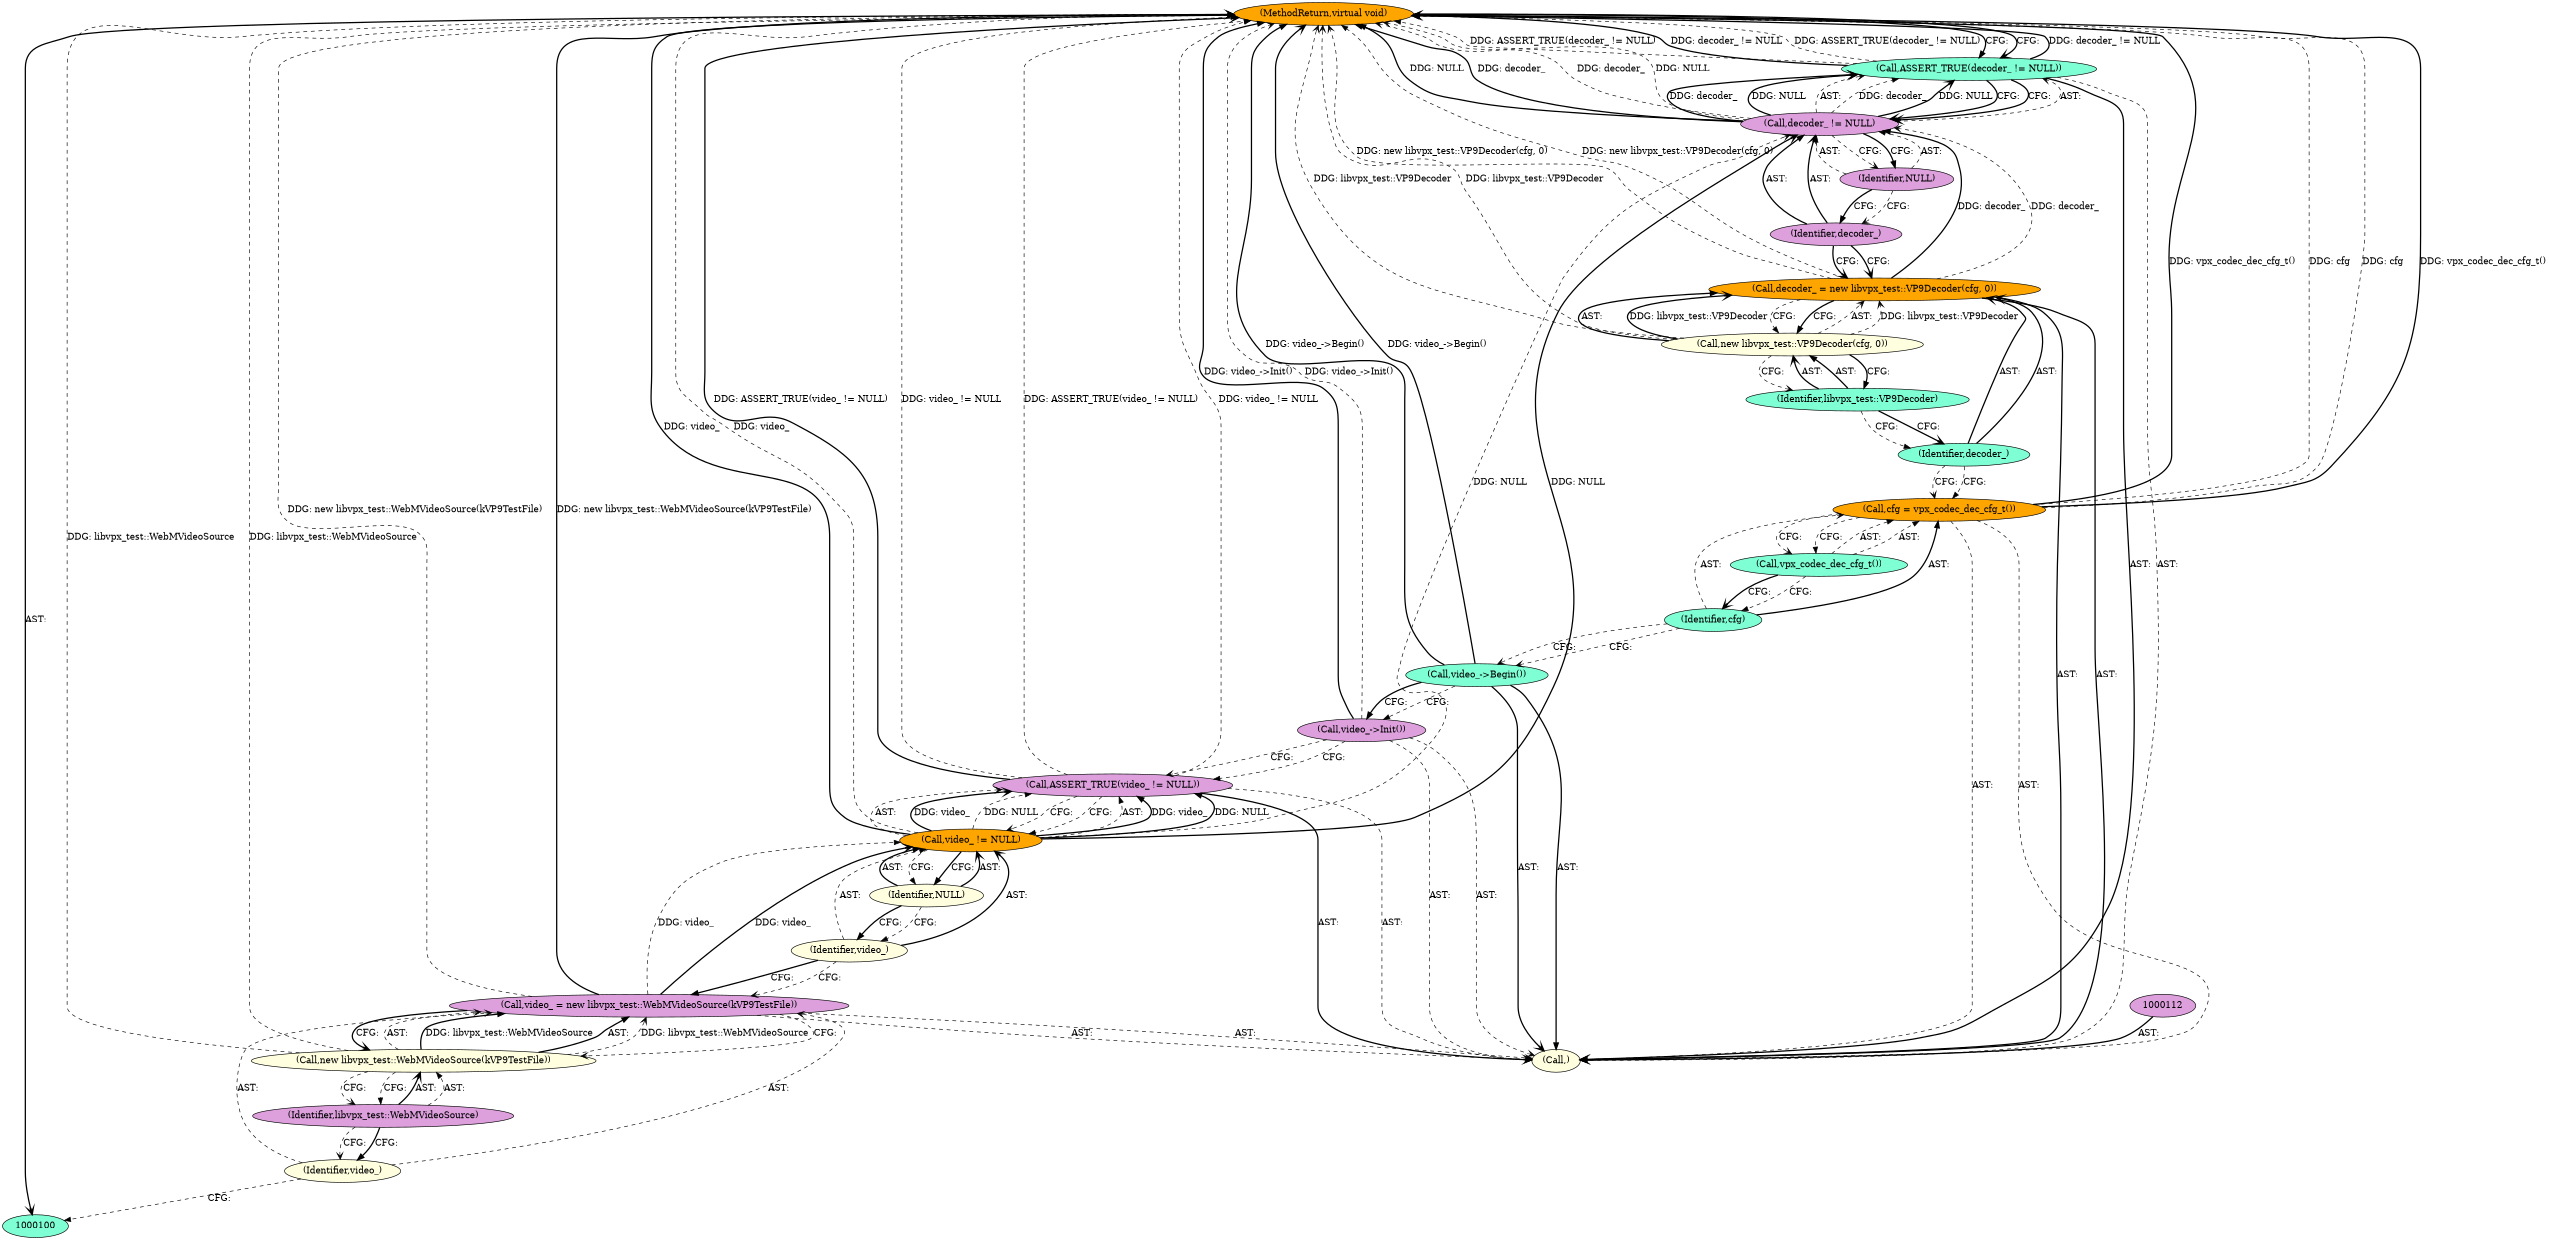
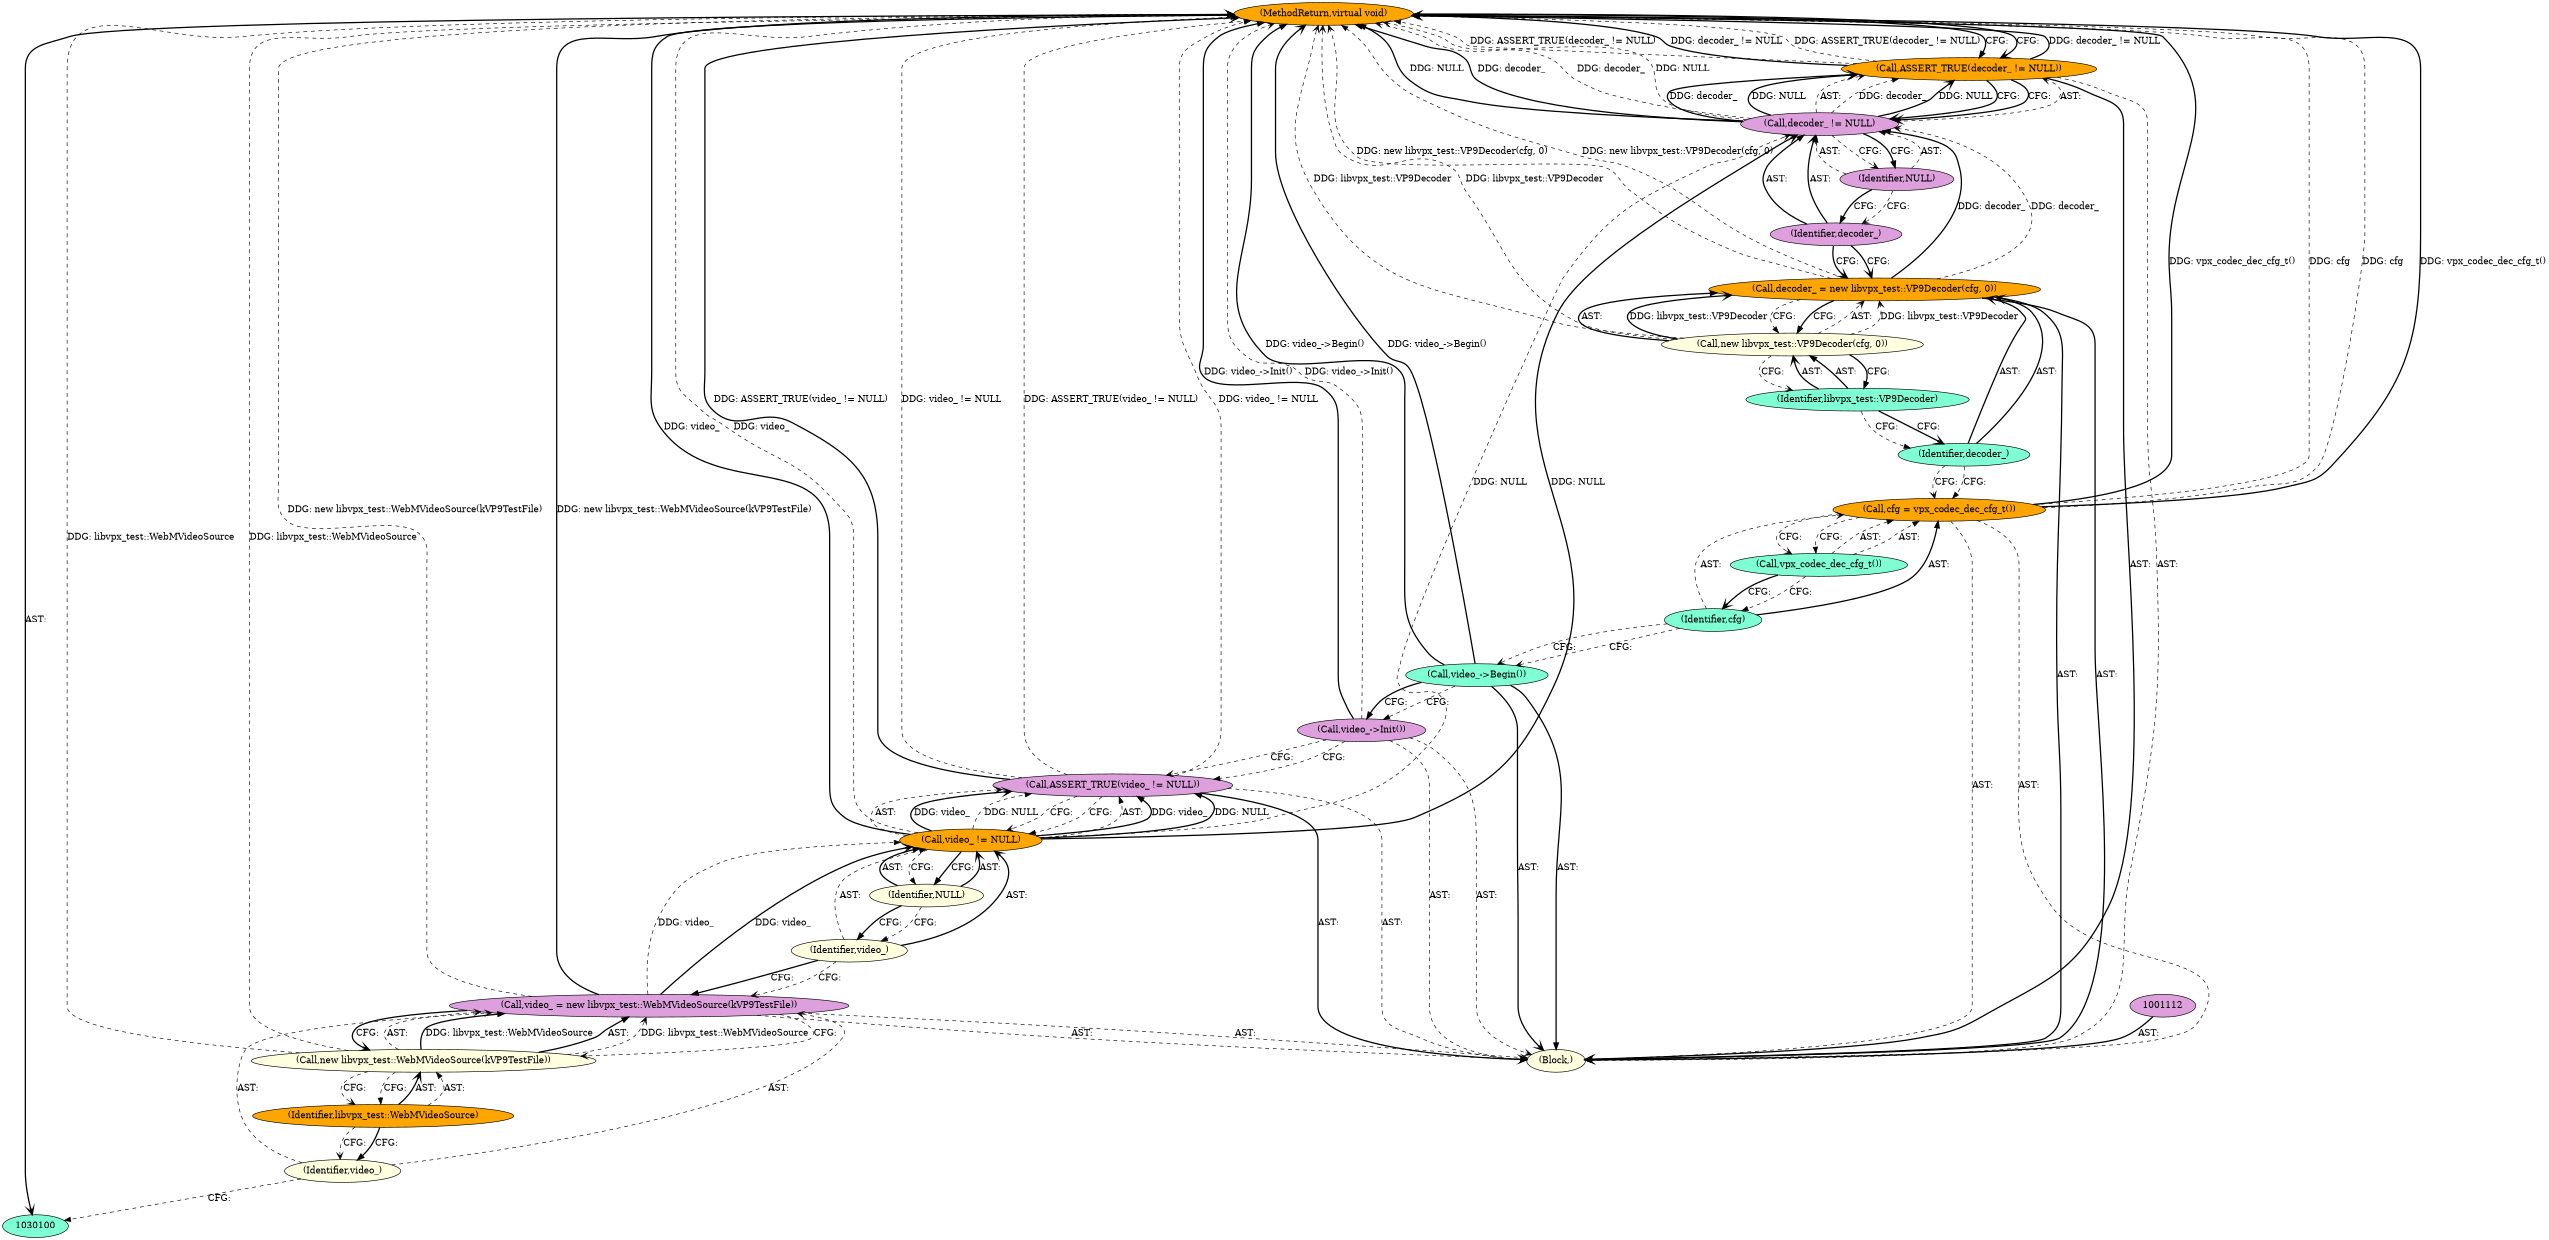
node "(Call,ASSERT_TRUE(decoder_ != NULL))": fillcolor aquamarine -> orange
node "1000112": label "1000112" -> "1001112"
node "(Call,)": label "(Call,)" -> "(Block,)"
node "(Identifier,libvpx_test::WebMVideoSource)": fillcolor plum -> orange
node "1000100": label "1000100" -> "1030100"
